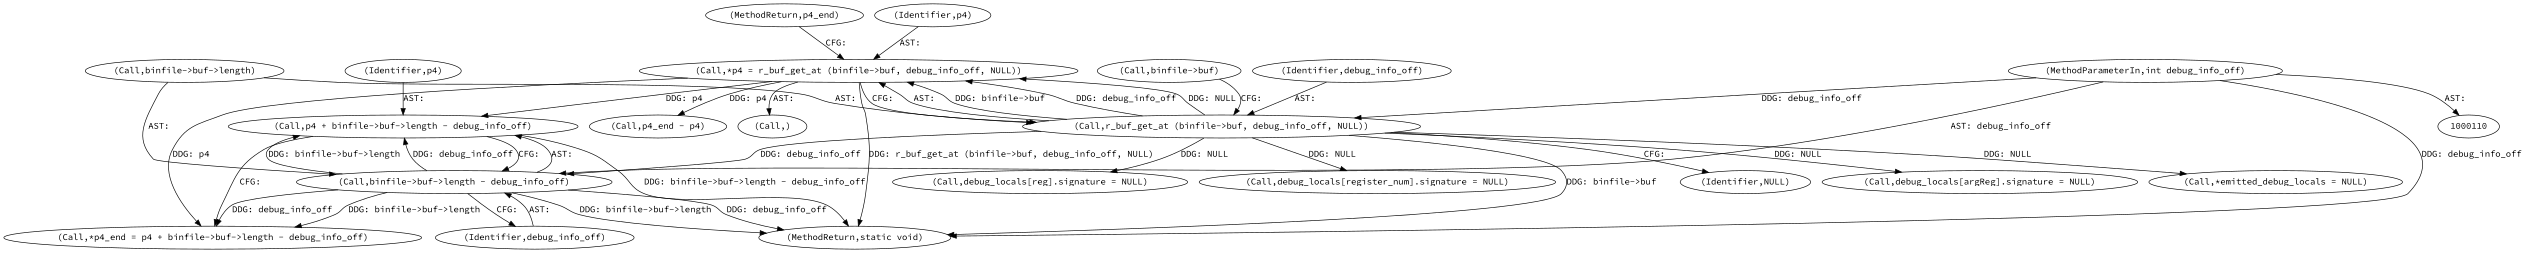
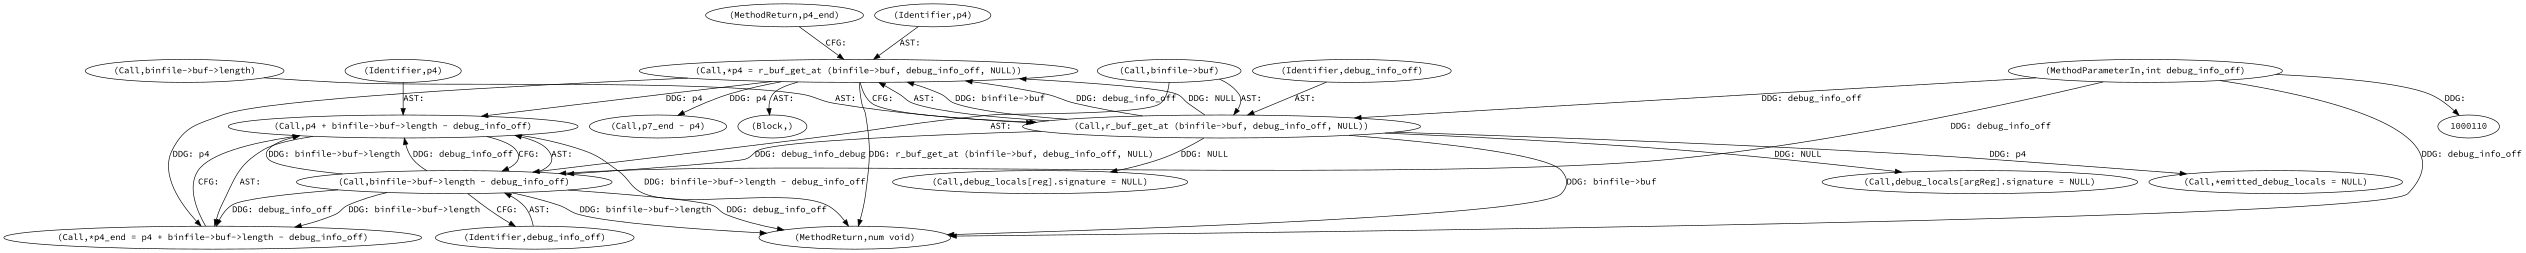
edge "(Call,binfile->buf)" -> "(Call,r_buf_get_at (binfile->buf, debug_info_off, NULL))": label "CFG: " -> "AST: "
edge "(MethodParameterIn,int debug_info_off)" -> "1000110": label "AST: " -> "DDG: "
node "(Call,p4_end - p4)": label "(Call,p4_end - p4)" -> "(Call,p7_end - p4)"
node "(Call,)": label "(Call,)" -> "(Block,)"
edge "(MethodParameterIn,int debug_info_off)" -> "(Call,binfile->buf->length - debug_info_off)": label "AST: debug_info_off" -> "DDG: debug_info_off"
edge "(Call,r_buf_get_at (binfile->buf, debug_info_off, NULL))" -> "(Call,binfile->buf->length - debug_info_off)": label "DDG: debug_info_off" -> "DDG: debug_info_debug"
edge "(Call,r_buf_get_at (binfile->buf, debug_info_off, NULL))" -> "(Call,*emitted_debug_locals = NULL)": label "DDG: NULL" -> "DDG: p4"
edge "(Call,*p4_end = p4 + binfile->buf->length - debug_info_off)" -> "(Call,p4 + binfile->buf->length - debug_info_off)": added, label "CFG:"
edge "(Call,binfile->buf->length)" -> "(Call,binfile->buf->length - debug_info_off)": now "(Call,binfile->buf)" -> "(Call,binfile->buf->length - debug_info_off)"
edge "(Call,p4 + binfile->buf->length - debug_info_off)" -> "(Call,*p4_end = p4 + binfile->buf->length - debug_info_off)": label "CFG: " -> "AST: "
node "(Call,debug_locals[register_num].signature = NULL)": removed
node "(Identifier,NULL)": removed
node "(MethodReturn,static void)": label "(MethodReturn,static void)" -> "(MethodReturn,num void)"
